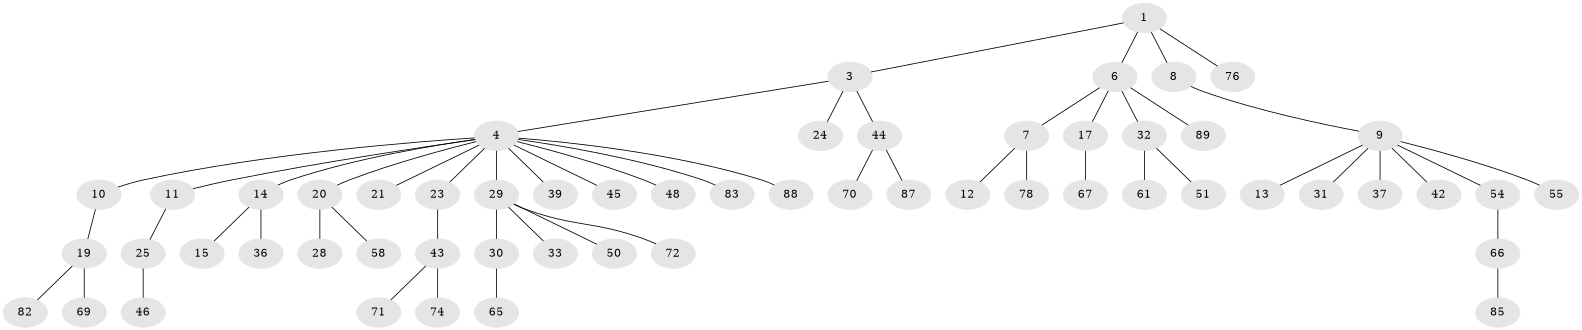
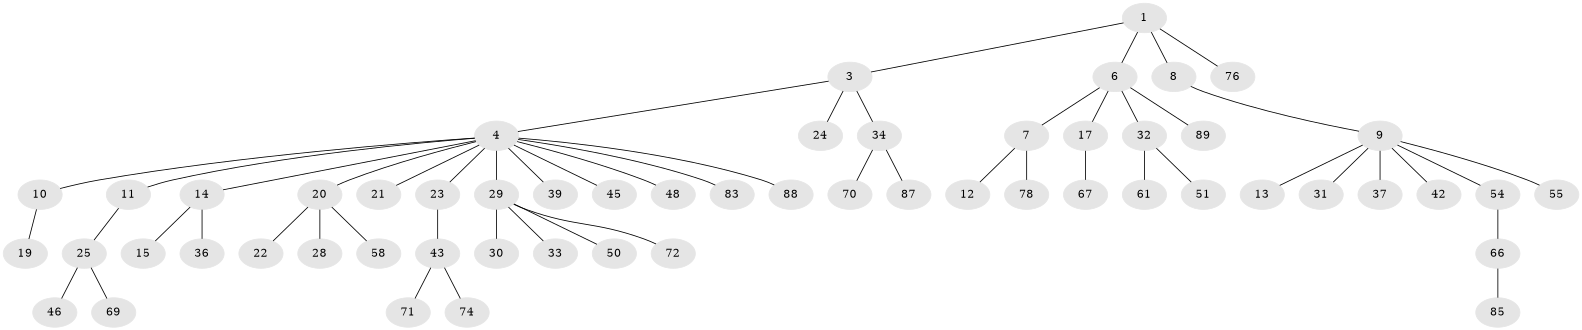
node "44": label "44" -> "34"
node "22": added
edge "19" -- "69": now "25" -- "69"
node "82": removed
node "65": removed
